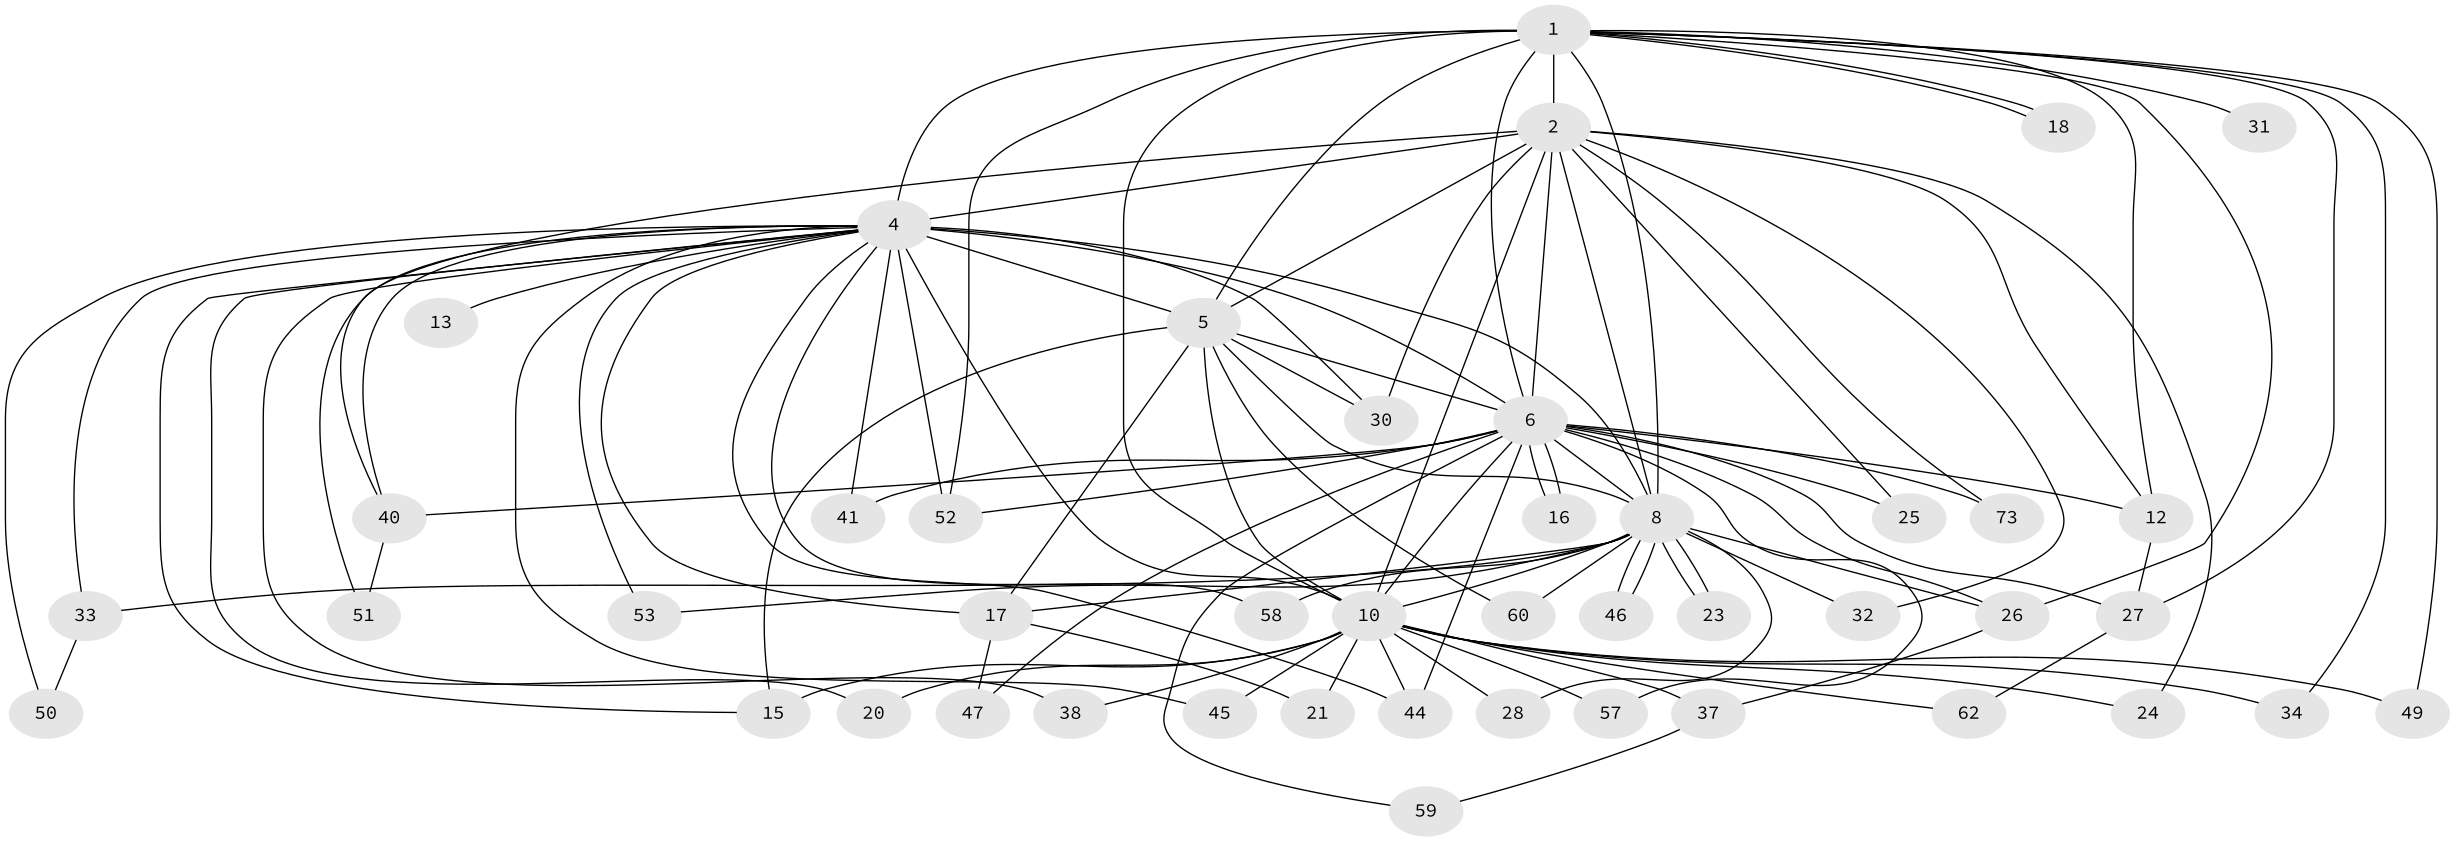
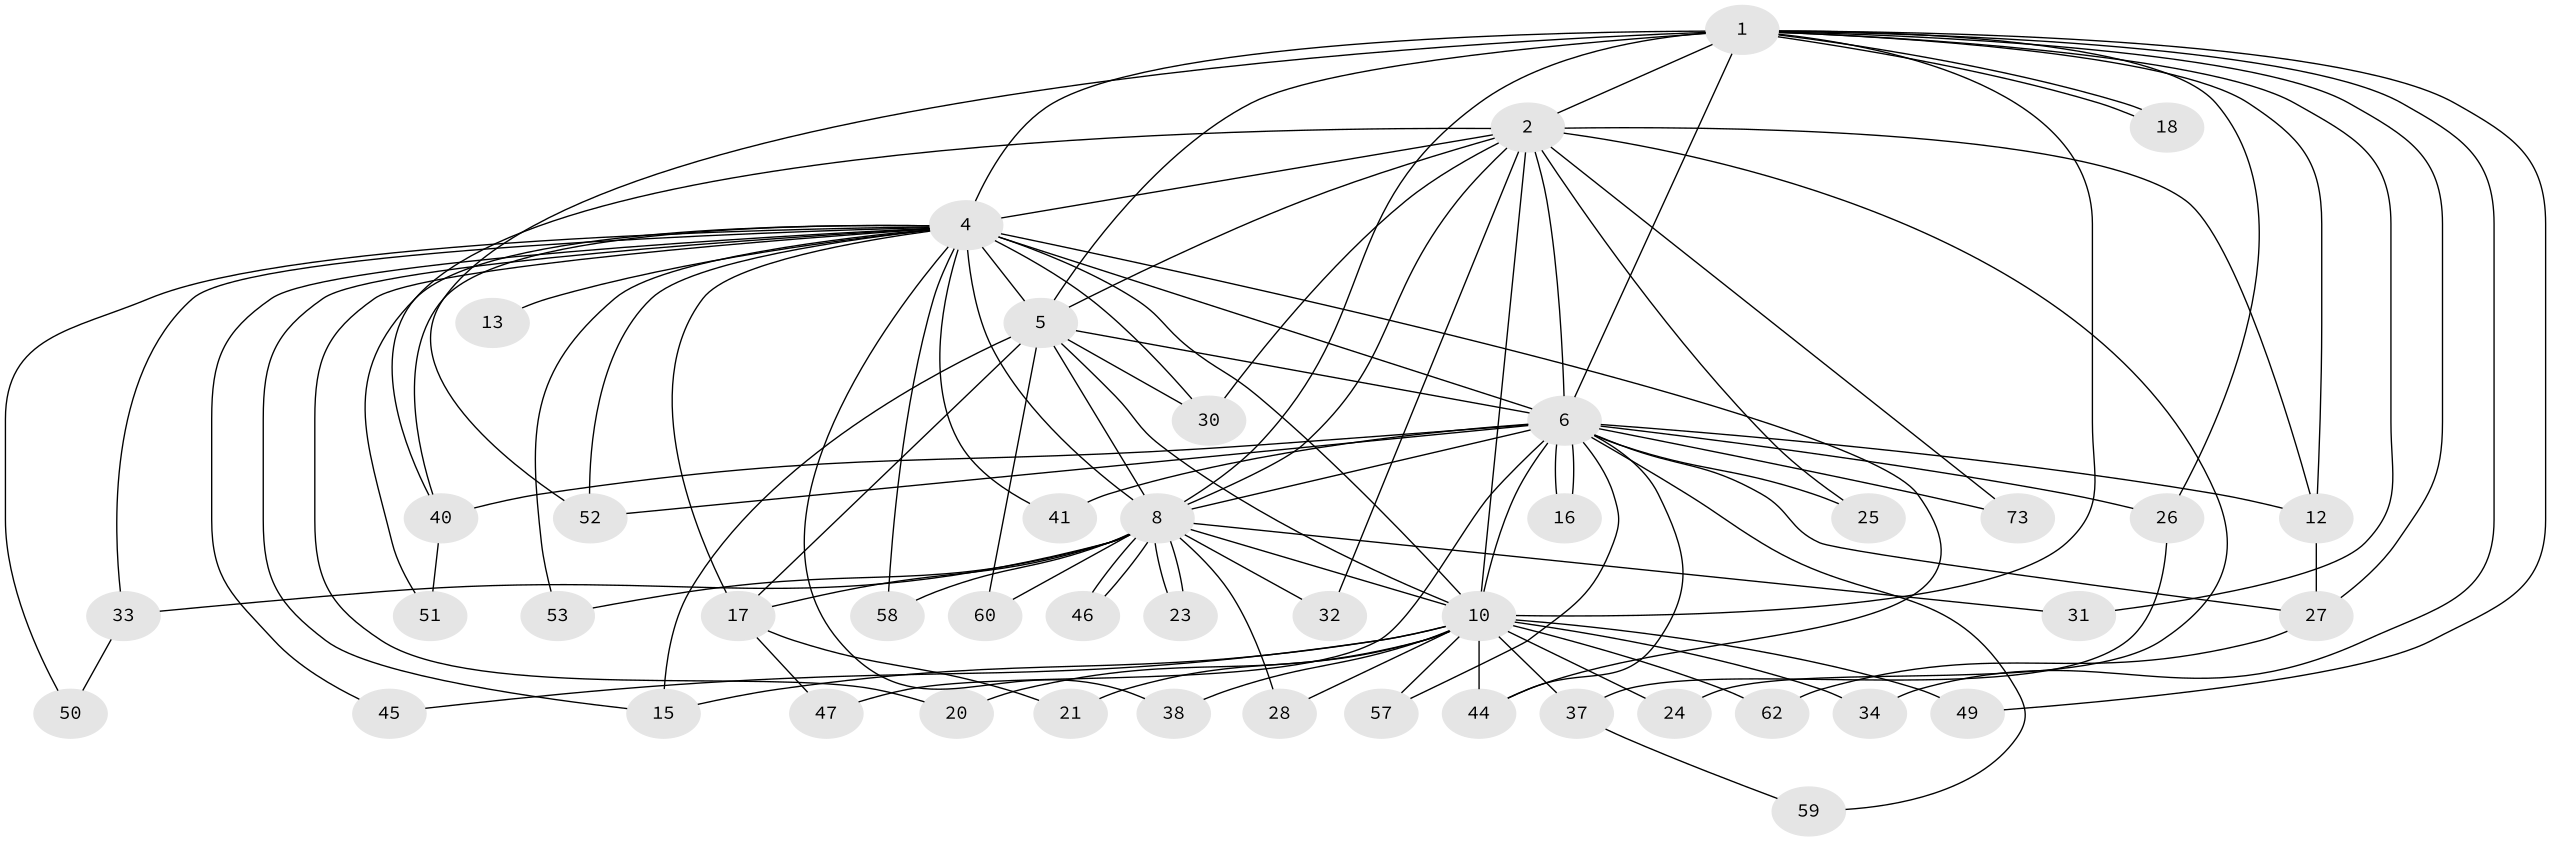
edge "8" -- "26": now "8" -- "31"
